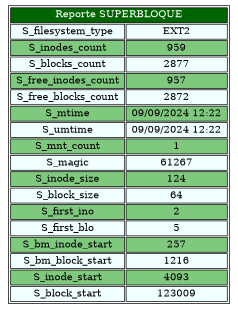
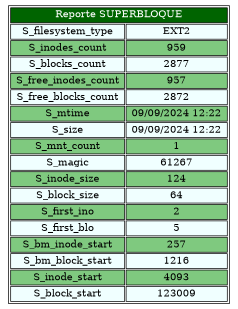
node "Reporte SUPERBLOQUE": text "S_umtime" -> "S_size"
